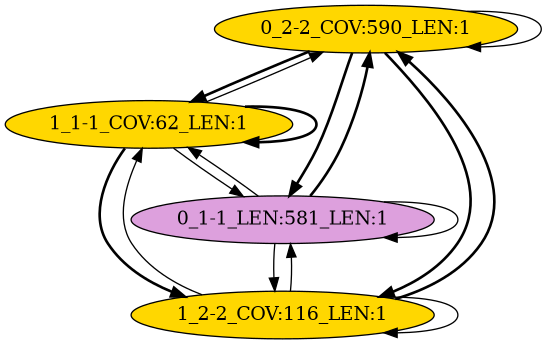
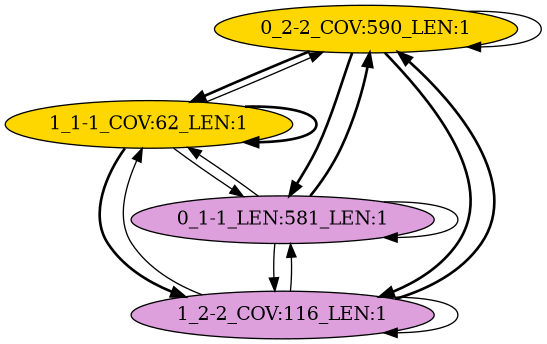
node "1_2-2_COV:116_LEN:1": fillcolor gold -> plum
